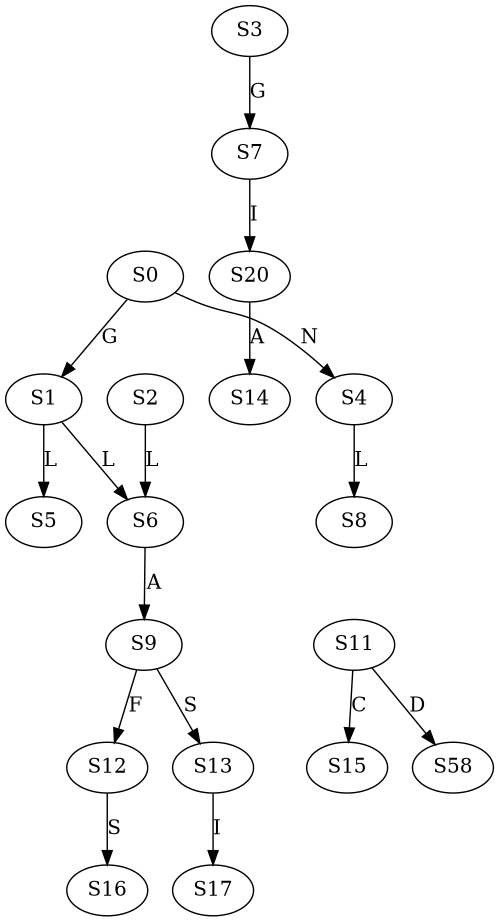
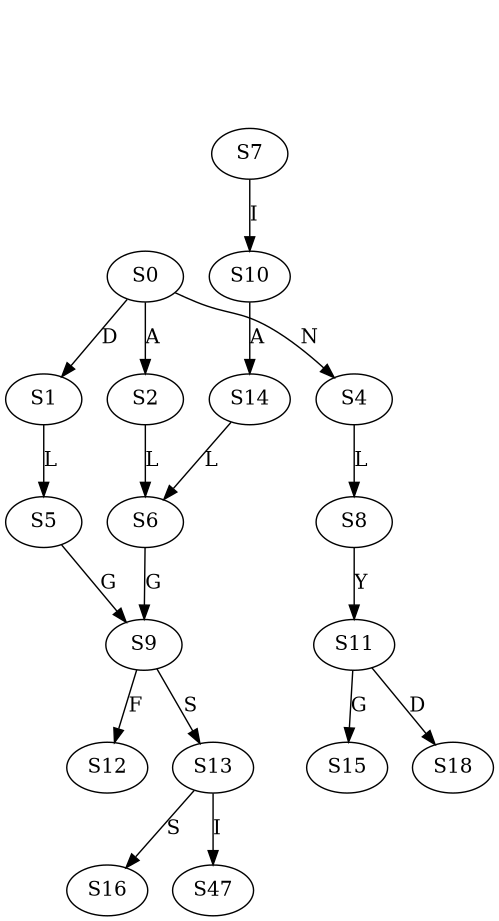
node "S3": removed
node "S20": label "S20" -> "S10"
edge "S0" -> "S2": added, label "A"
edge "S0" -> "S1": label "G" -> "D"
edge "S1" -> "S6": now "S14" -> "S6"
edge "S8" -> "S11": added, label "Y"
edge "S5" -> "S9": added, label "G"
edge "S6" -> "S9": label "A" -> "G"
edge "S11" -> "S15": label "C" -> "G"
node "S58": label "S58" -> "S18"
edge "S12" -> "S16": now "S13" -> "S16"
node "S17": label "S17" -> "S47"
